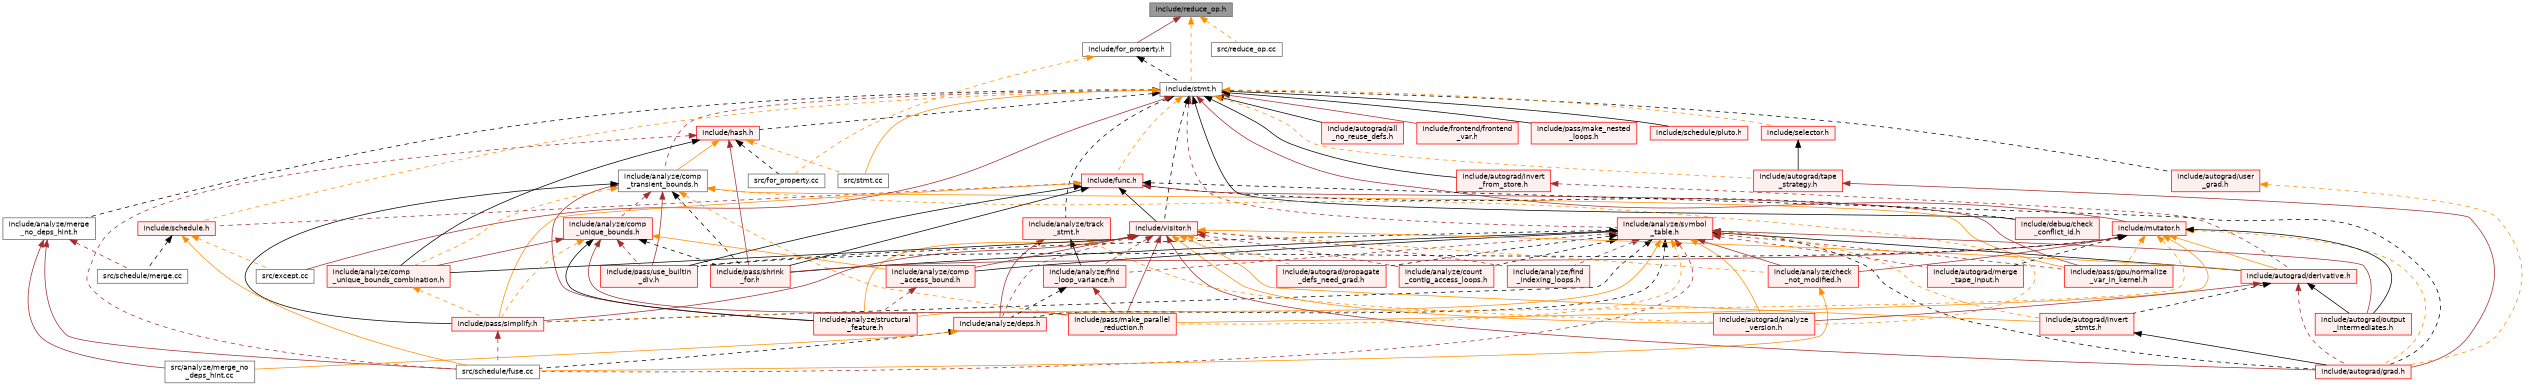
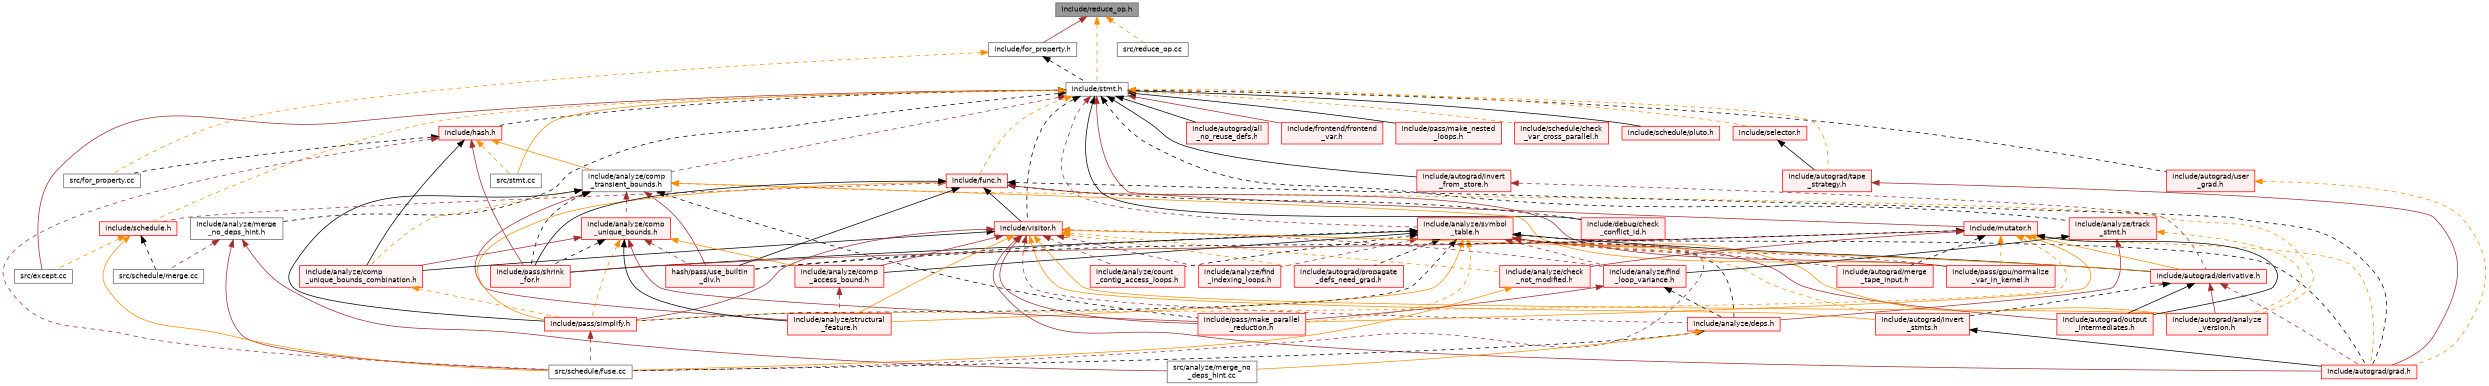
node "include/schedule/check _var_cross_parallel.h": added
edge "include/analyze/check _not_modified.h" -> "include/analyze/symbol _table.h": removed
node "include/pass/use_builtin _div.h": label "include/pass/use_builtin _div.h" -> "hash/pass/use_builtin _div.h"
edge "include/pass/make_parallel _reduction.h" -> "include/analyze/comp _transient_bounds.h": color darkorange -> black
